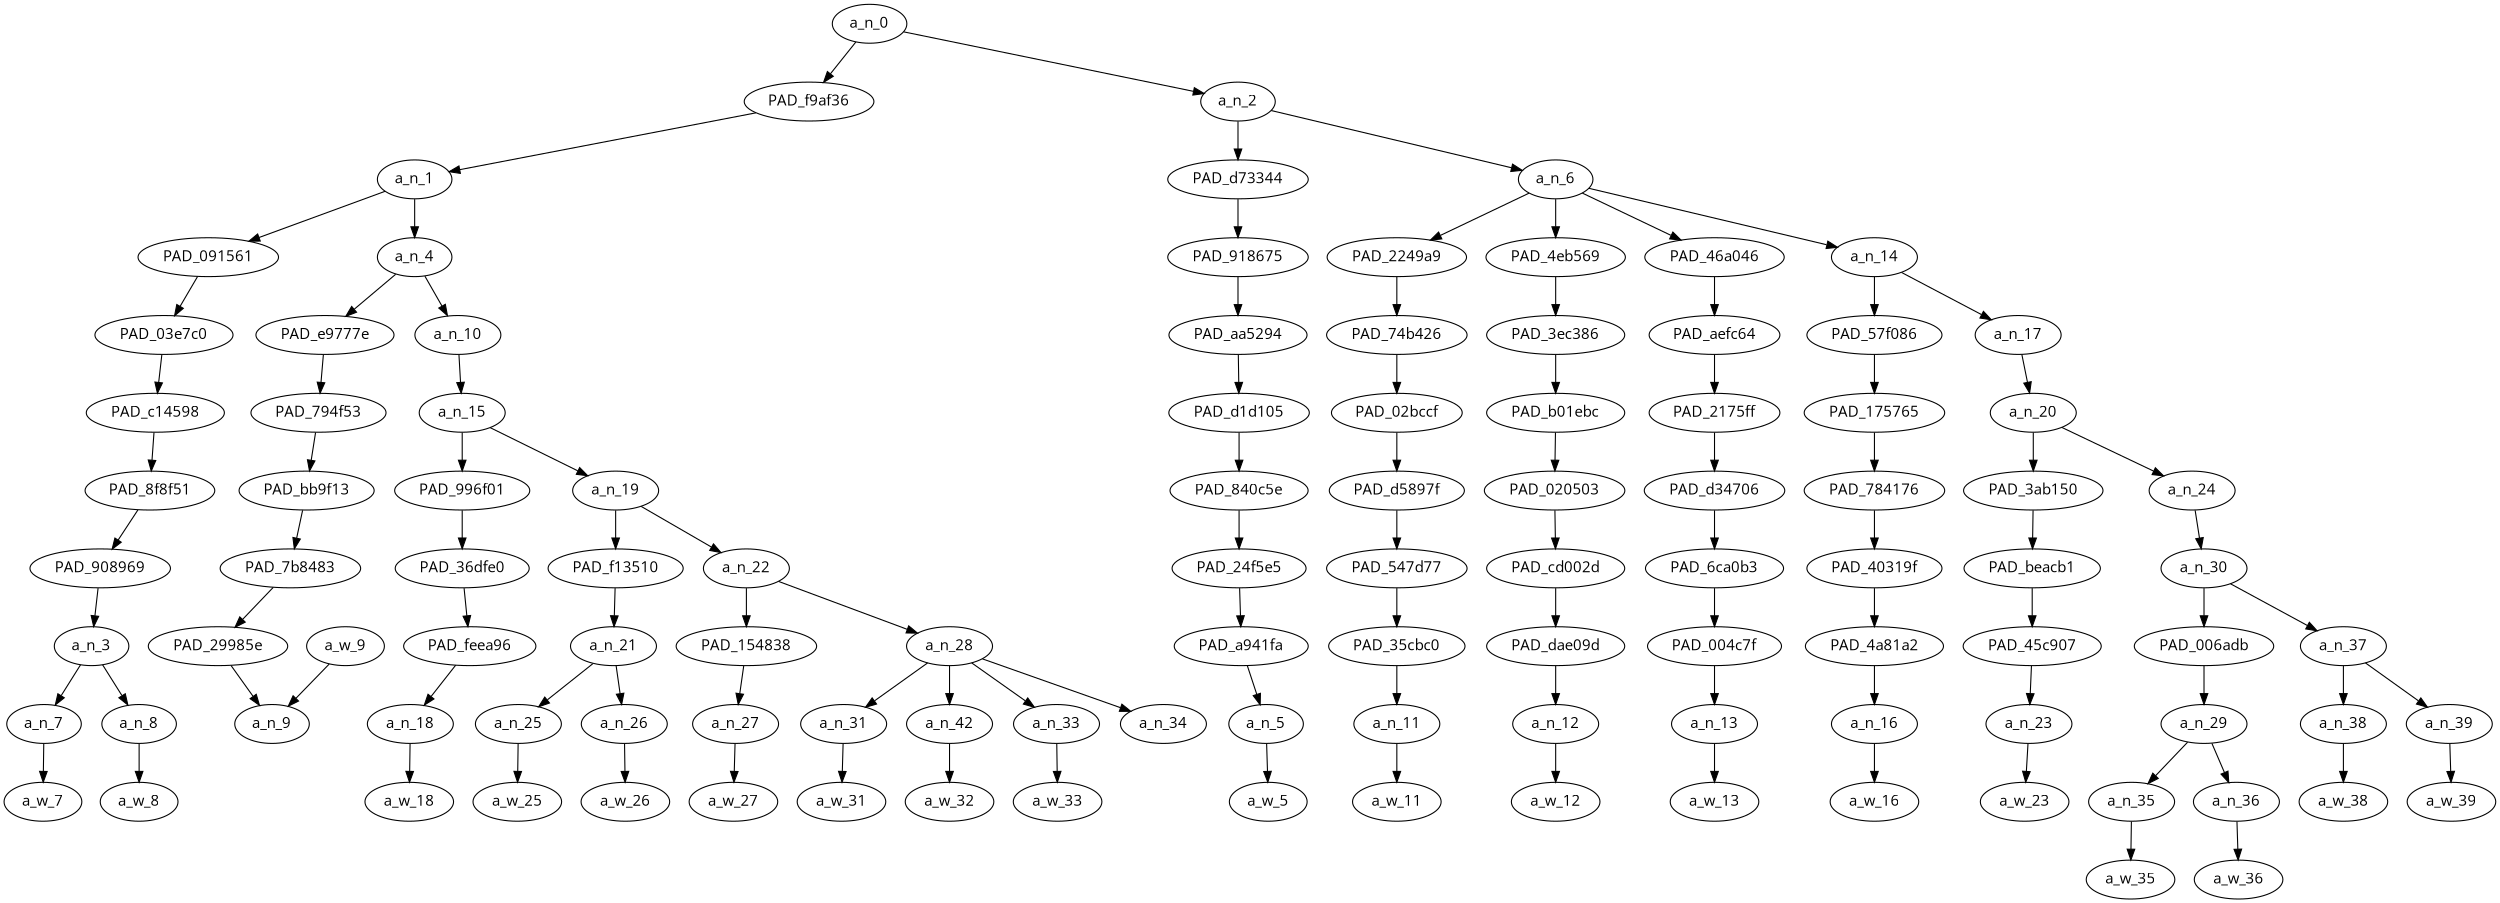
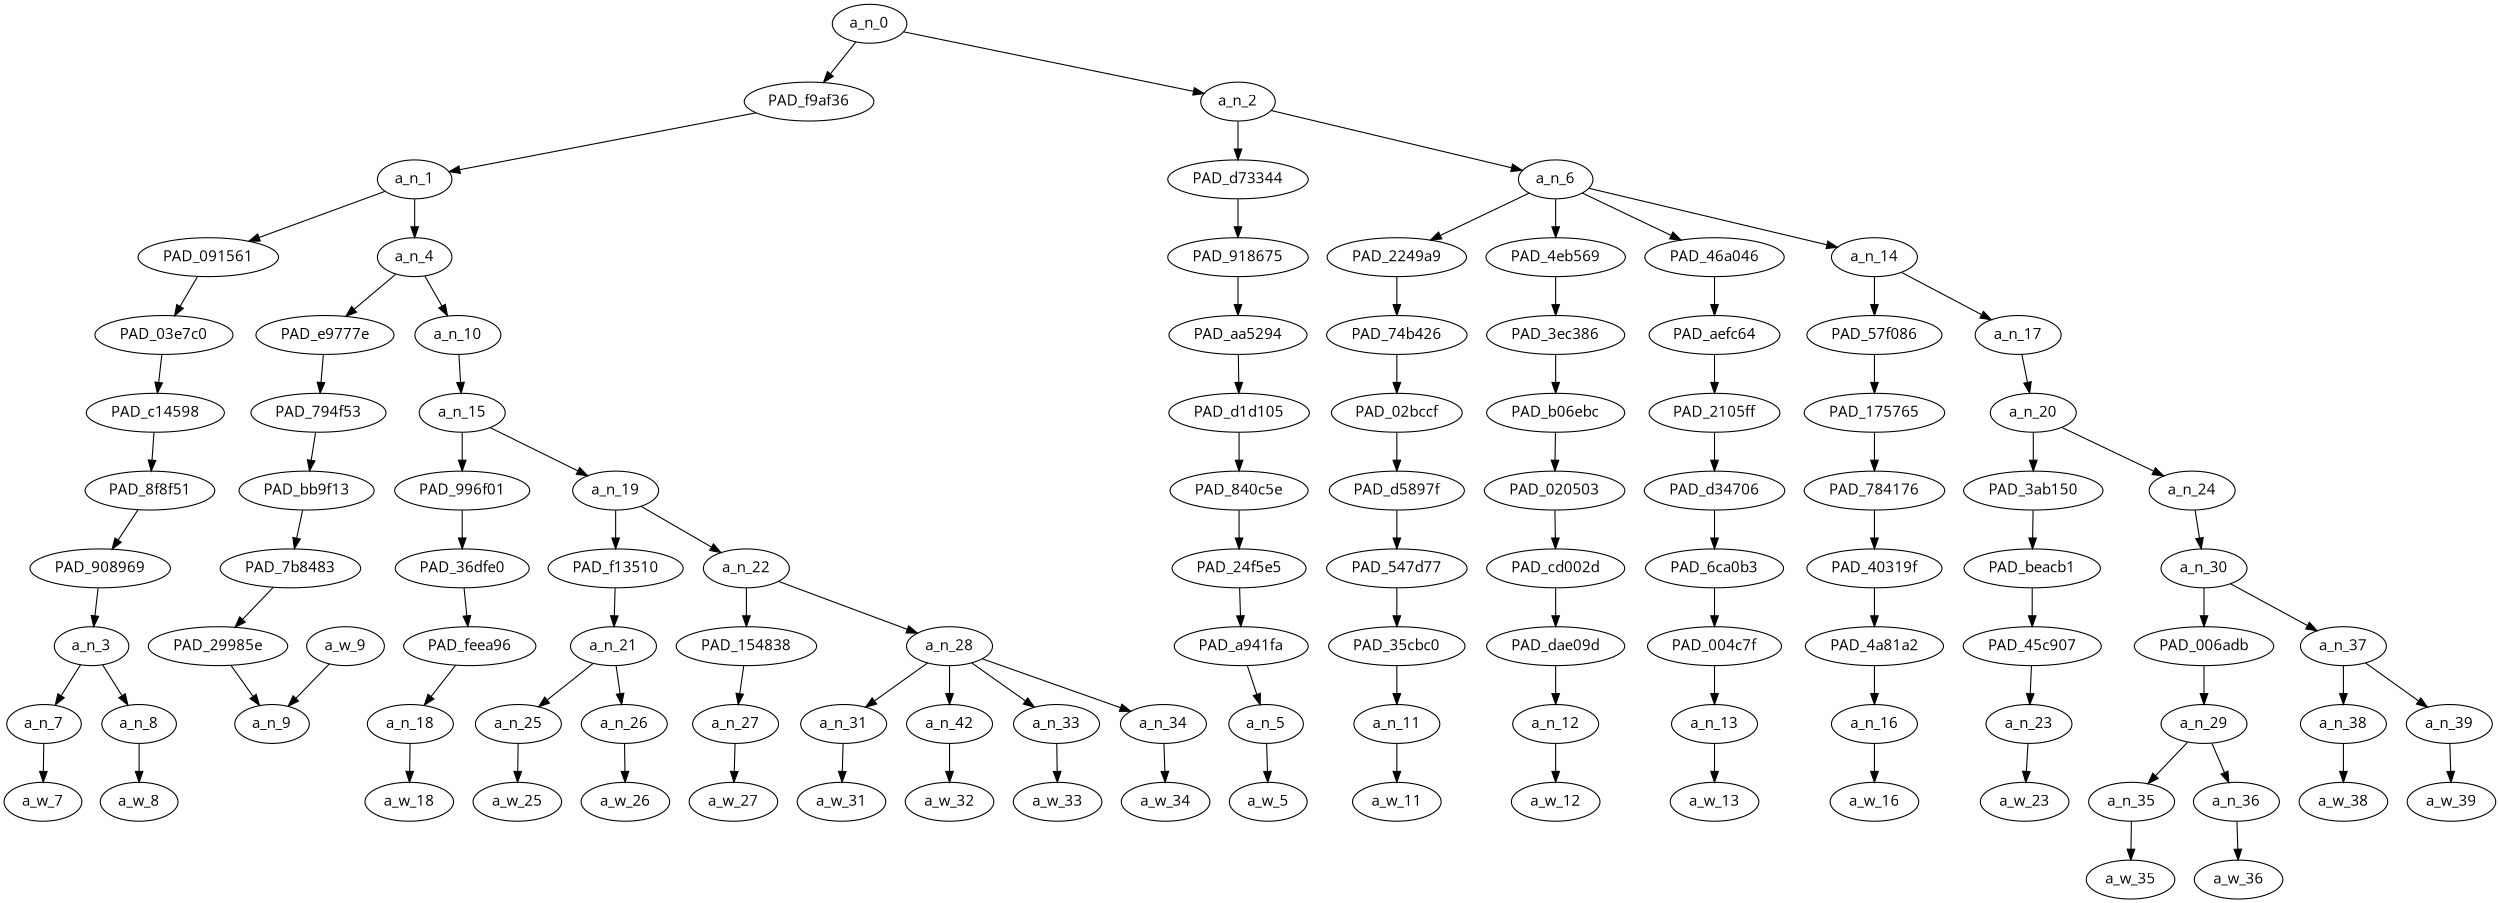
node "PAD_b01ebc": label "PAD_b01ebc" -> "PAD_b06ebc"
node "PAD_2175ff": label "PAD_2175ff" -> "PAD_2105ff"
node "a_w_34": added
